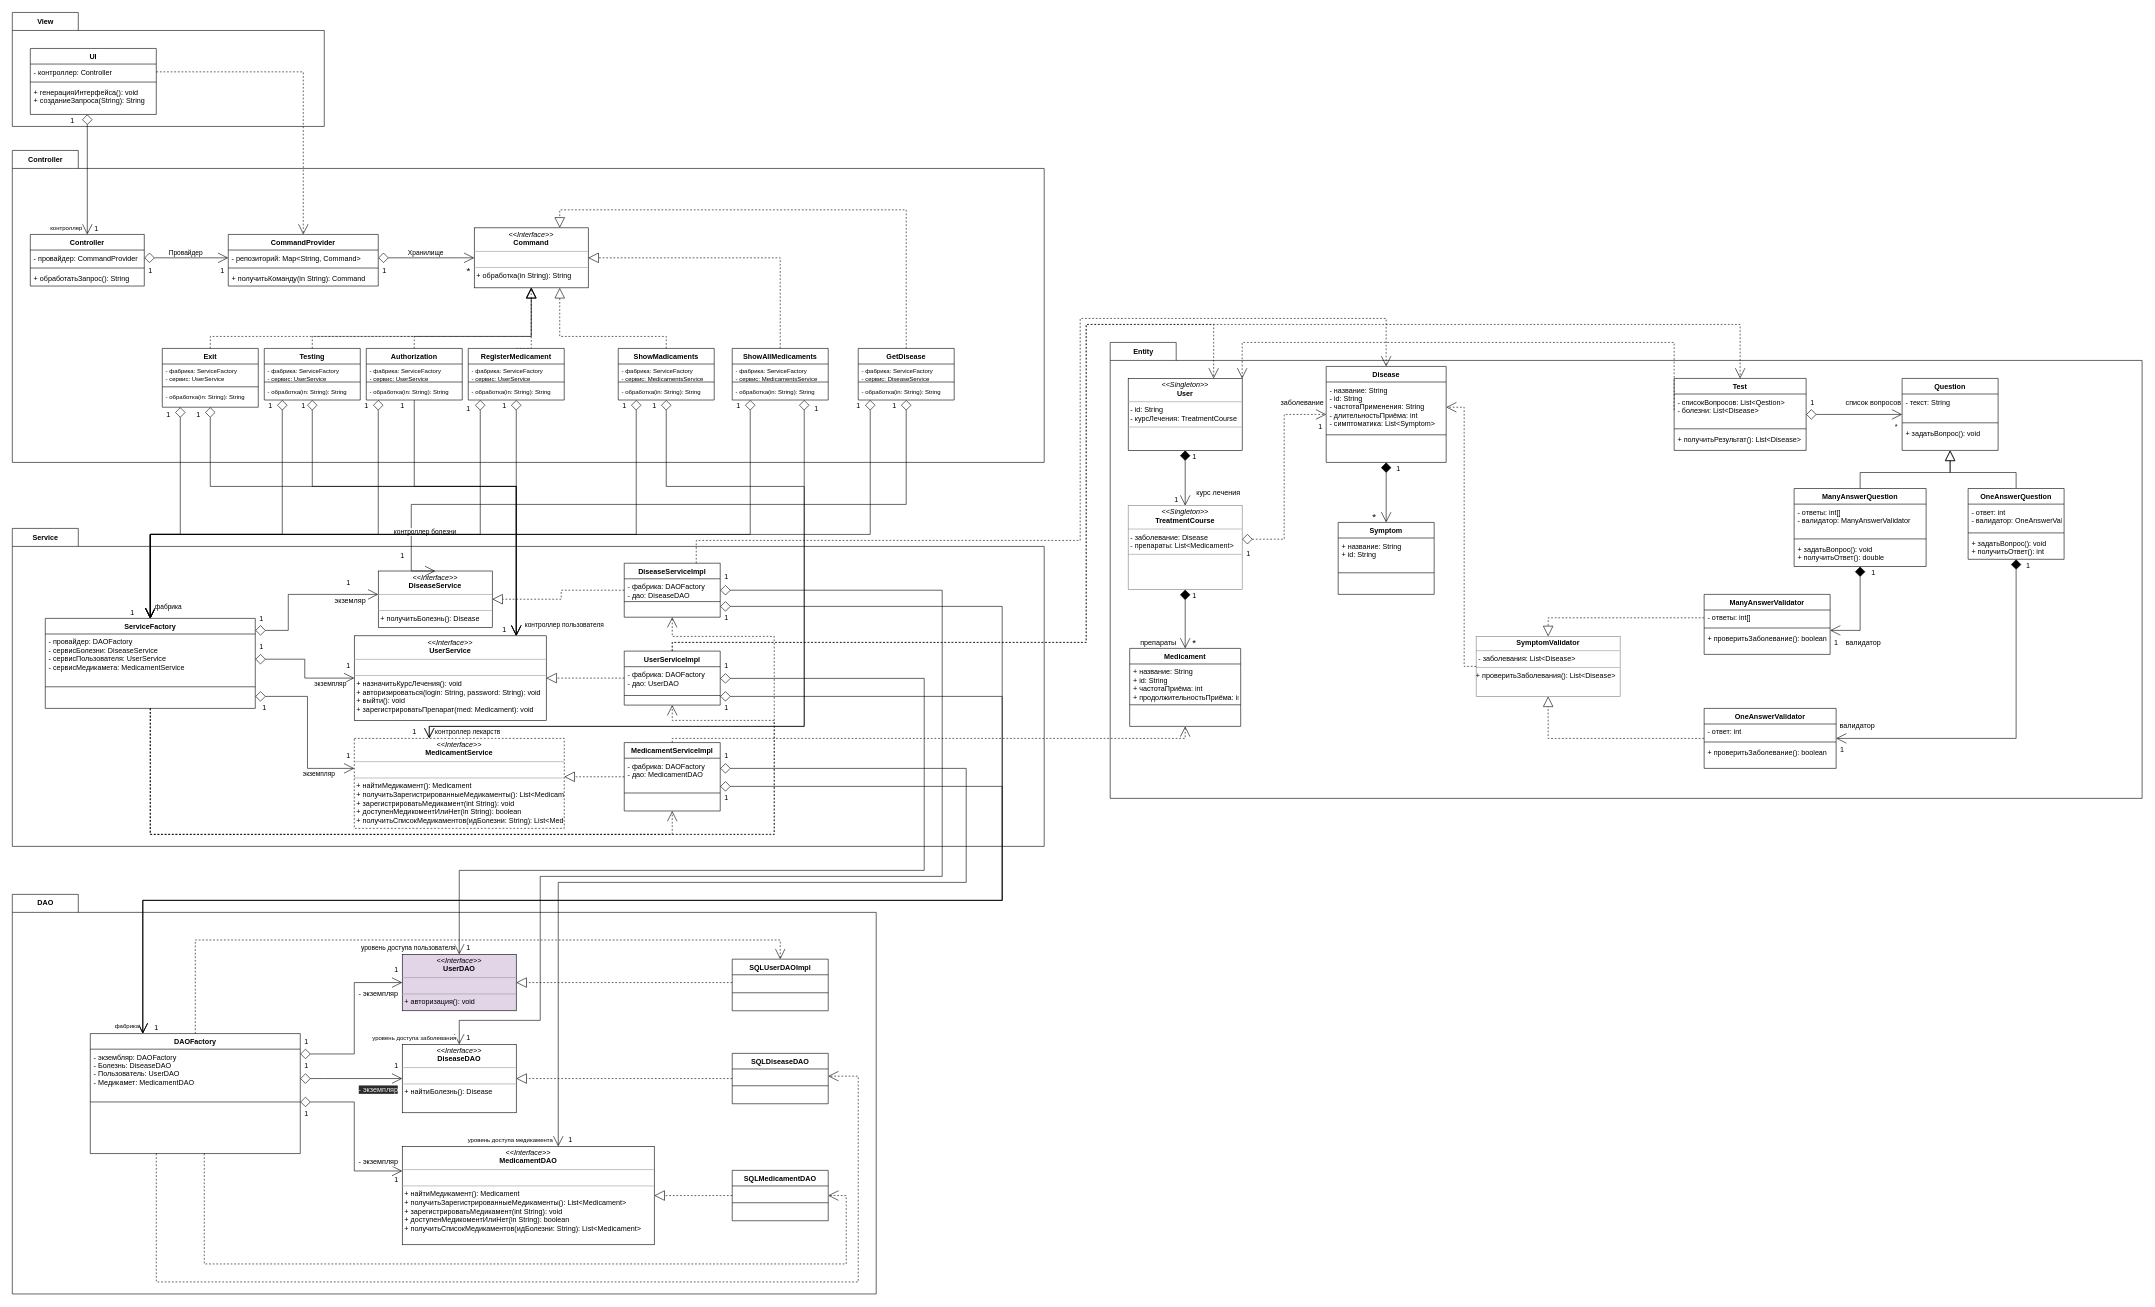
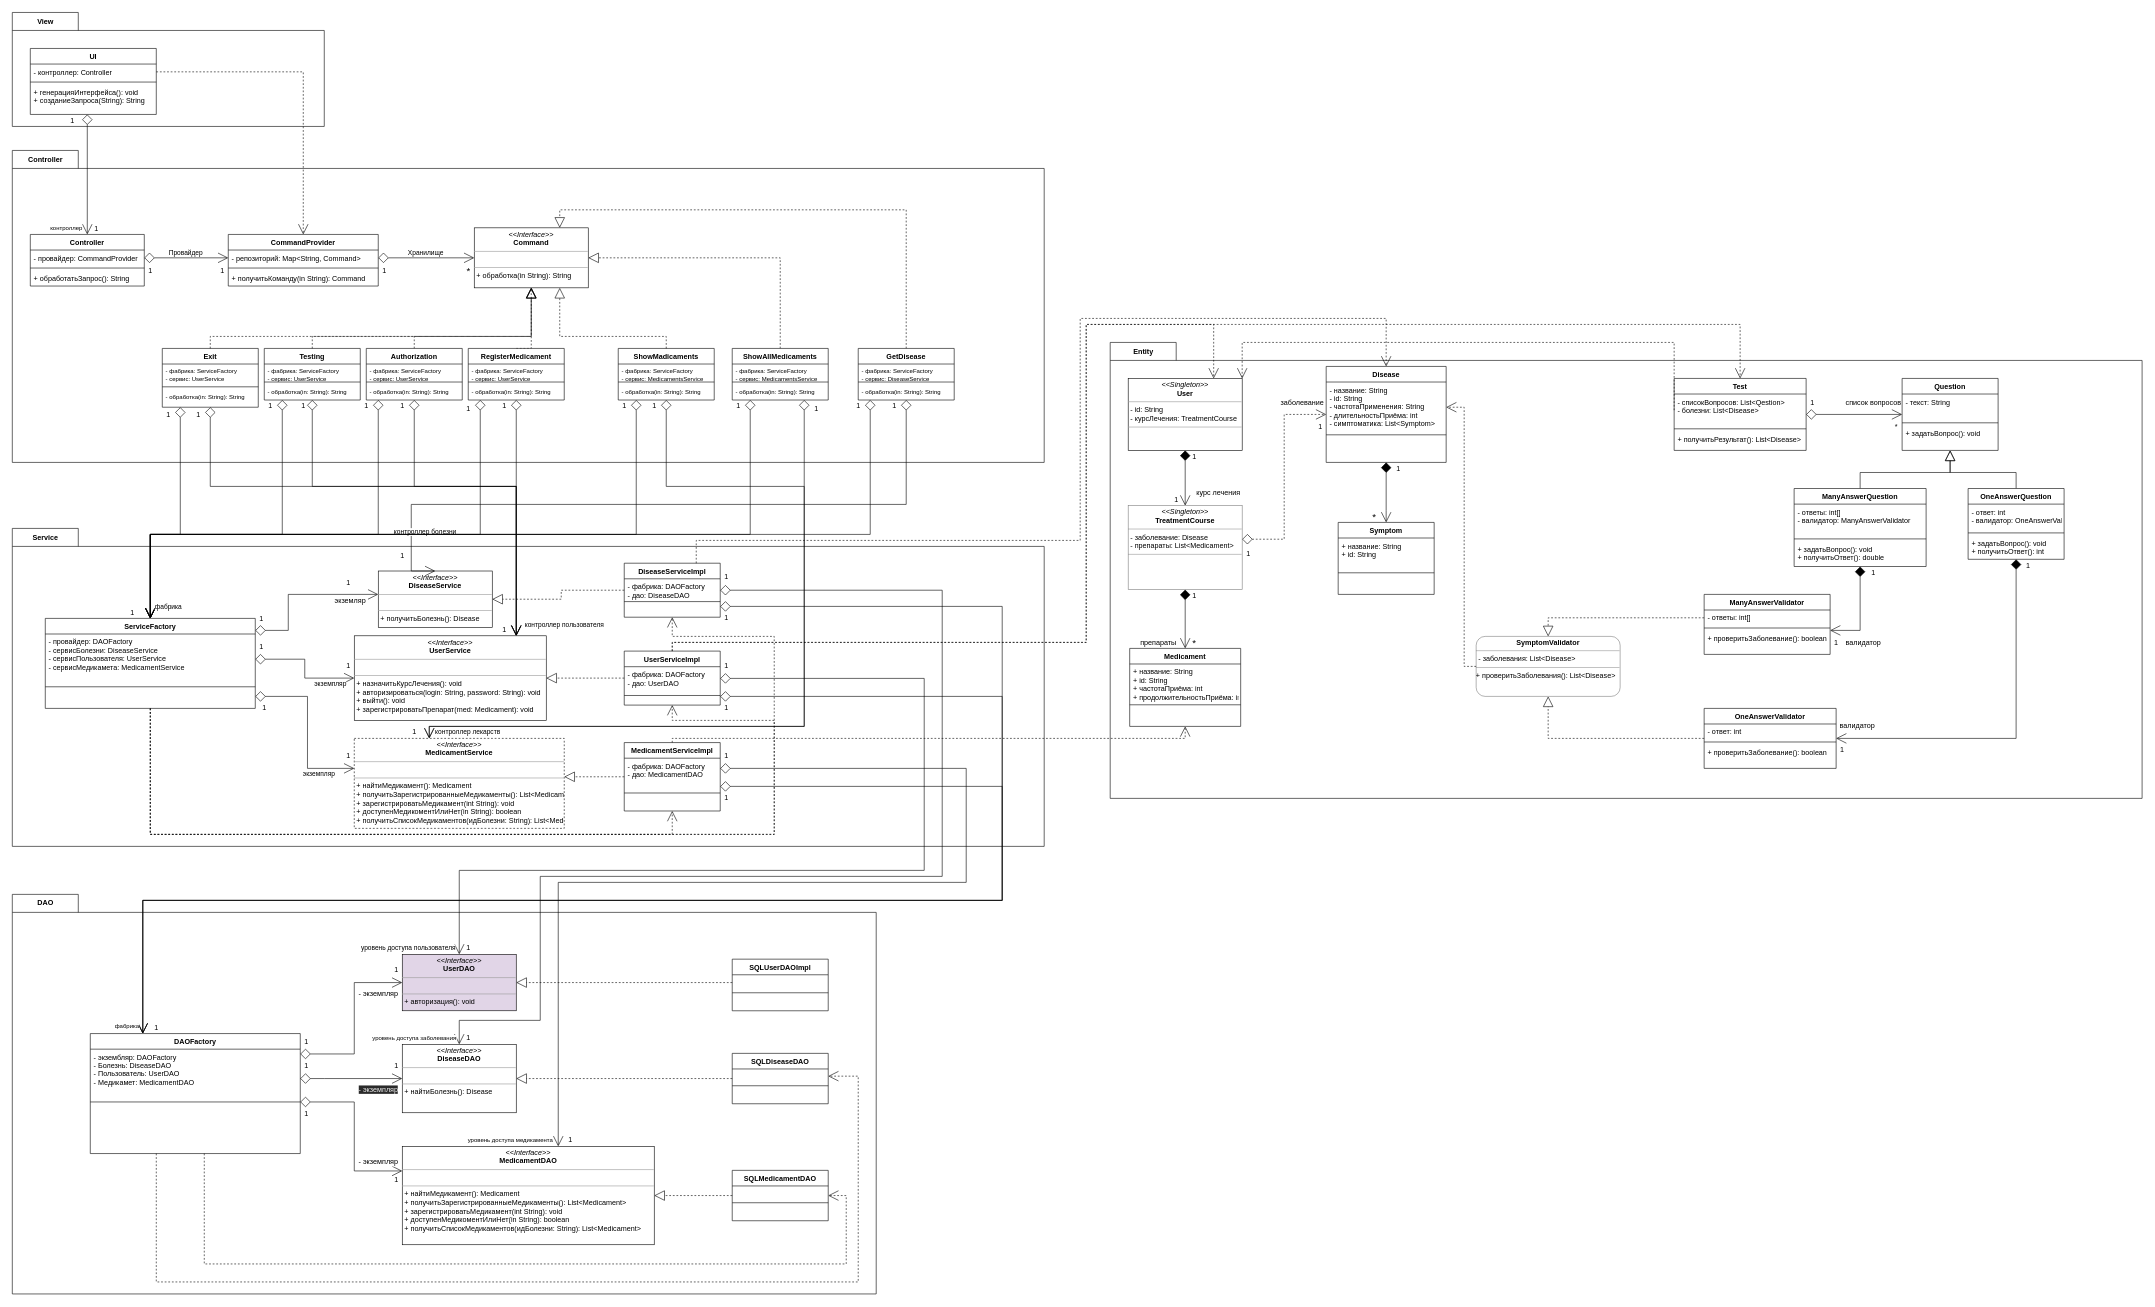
edge "Authorization" -> "<<Interface>> UserService + назначитьКурсЛечения(): void + авторизироваться(login: String, password: String): void + выйти(): void + зарегистрироватьПрепарат(med: Medicament): void": arrowhead none -> diamond
node "SymptomValidator - заболевания: List<Disease> + проверитьЗаболевания(): List<Disease>": shape rectangle -> rounded rectangle
edge "DAOFactory" -> "SQLUserDAOImpl": removed
